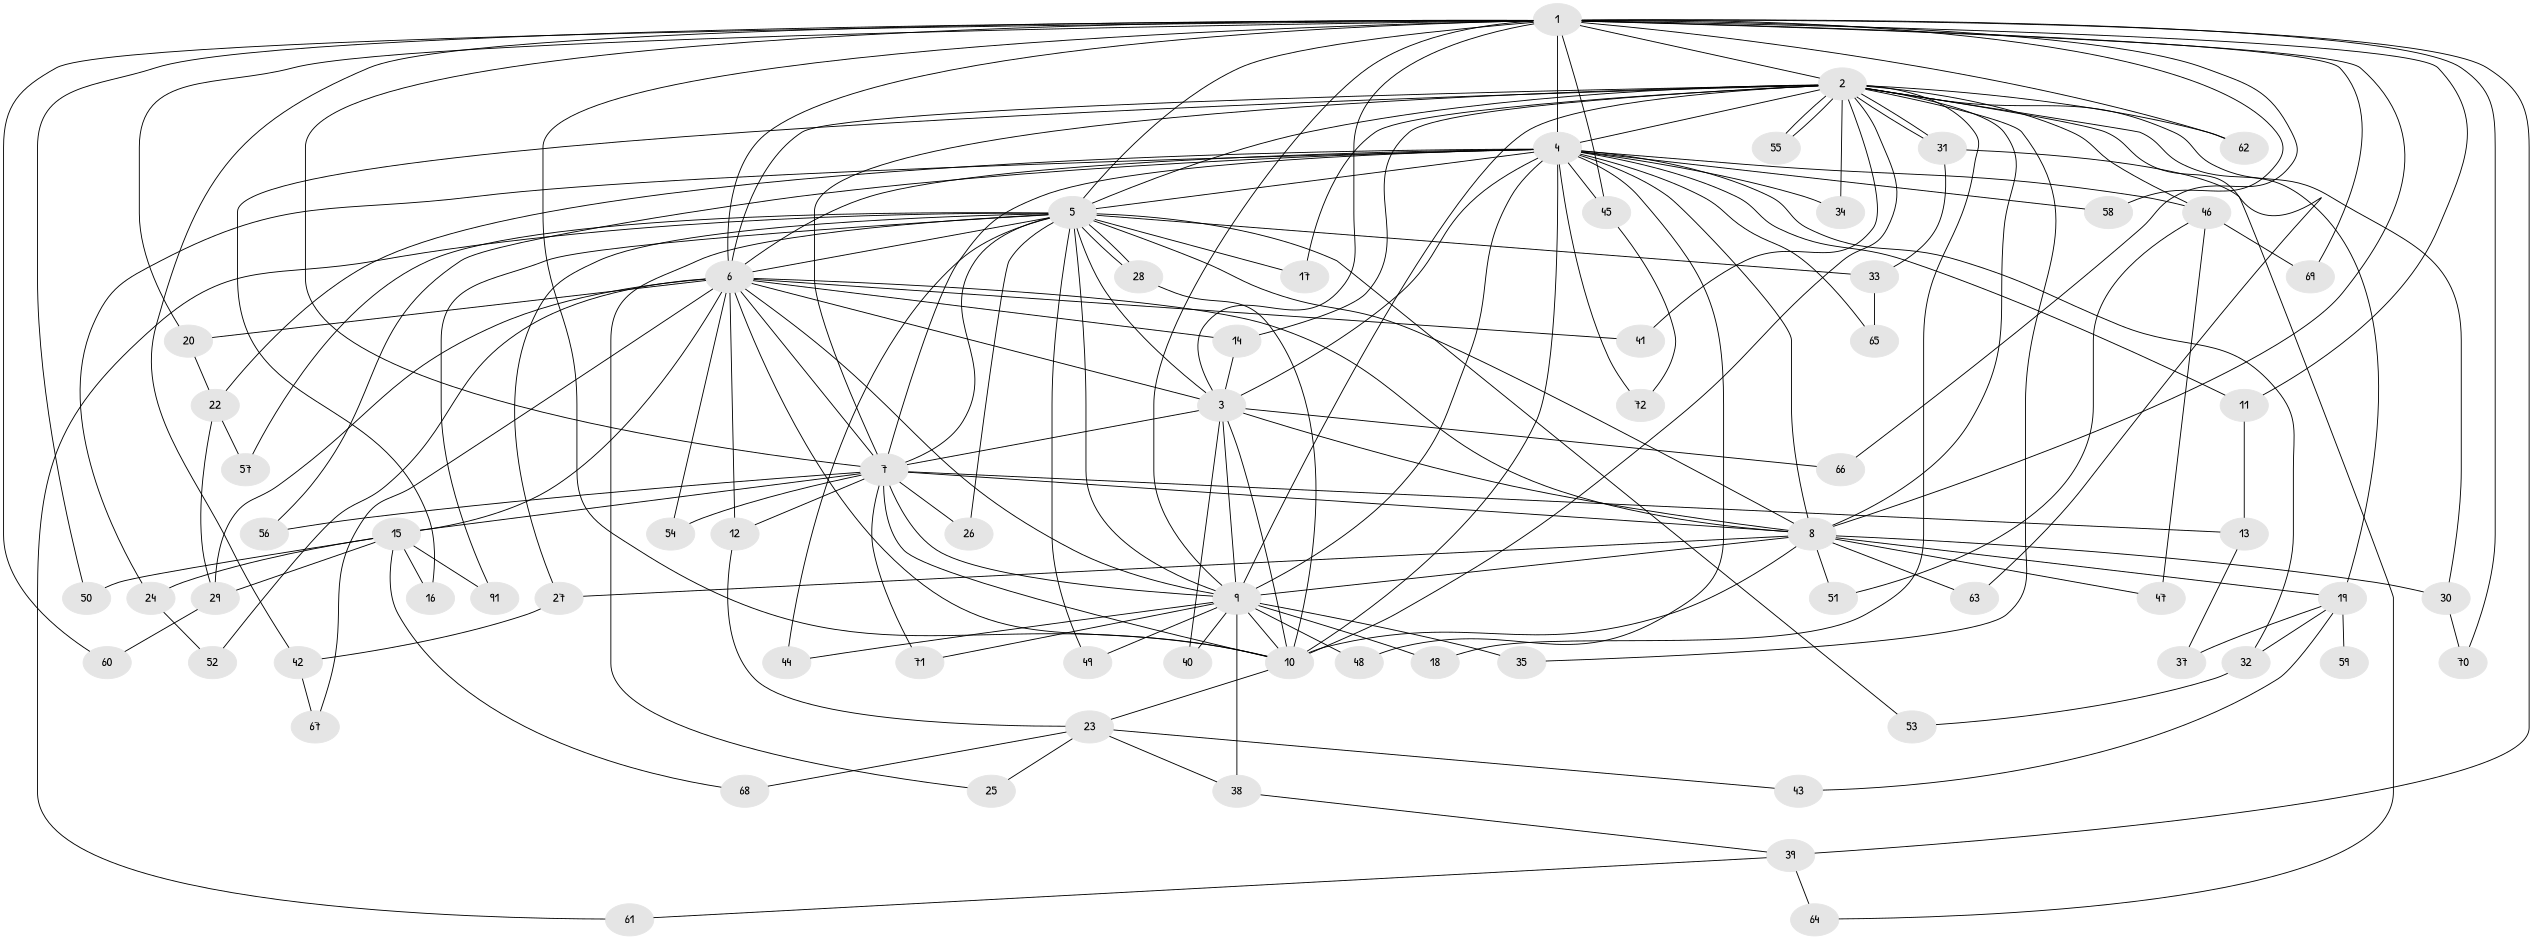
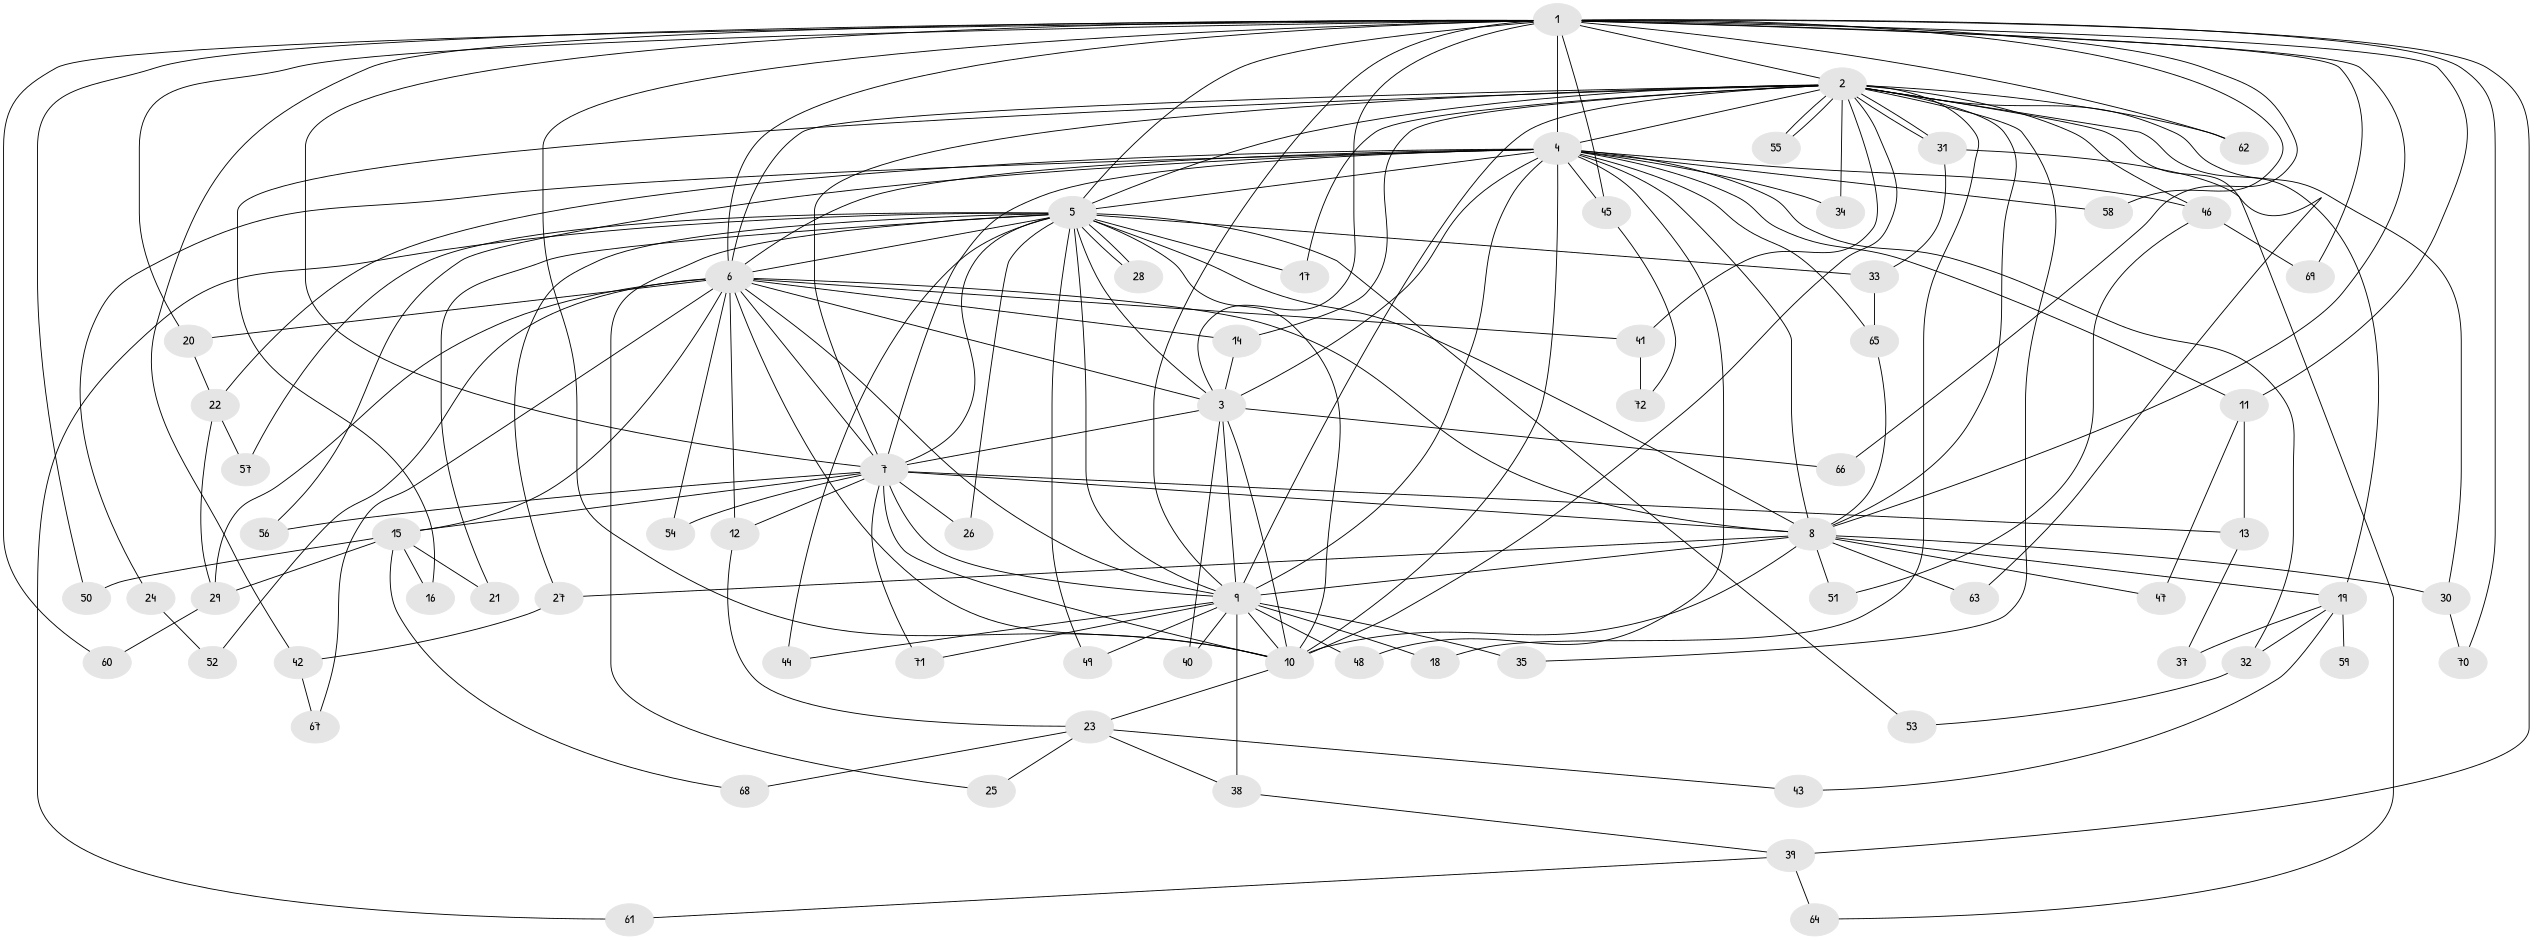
edge "4" -- "72": now "41" -- "72"
edge "46" -- "47": now "11" -- "47"
edge "28" -- "10": now "5" -- "10"
edge "3" -- "8": now "65" -- "8"
edge "15" -- "24": removed
node "91": label "91" -> "21"
